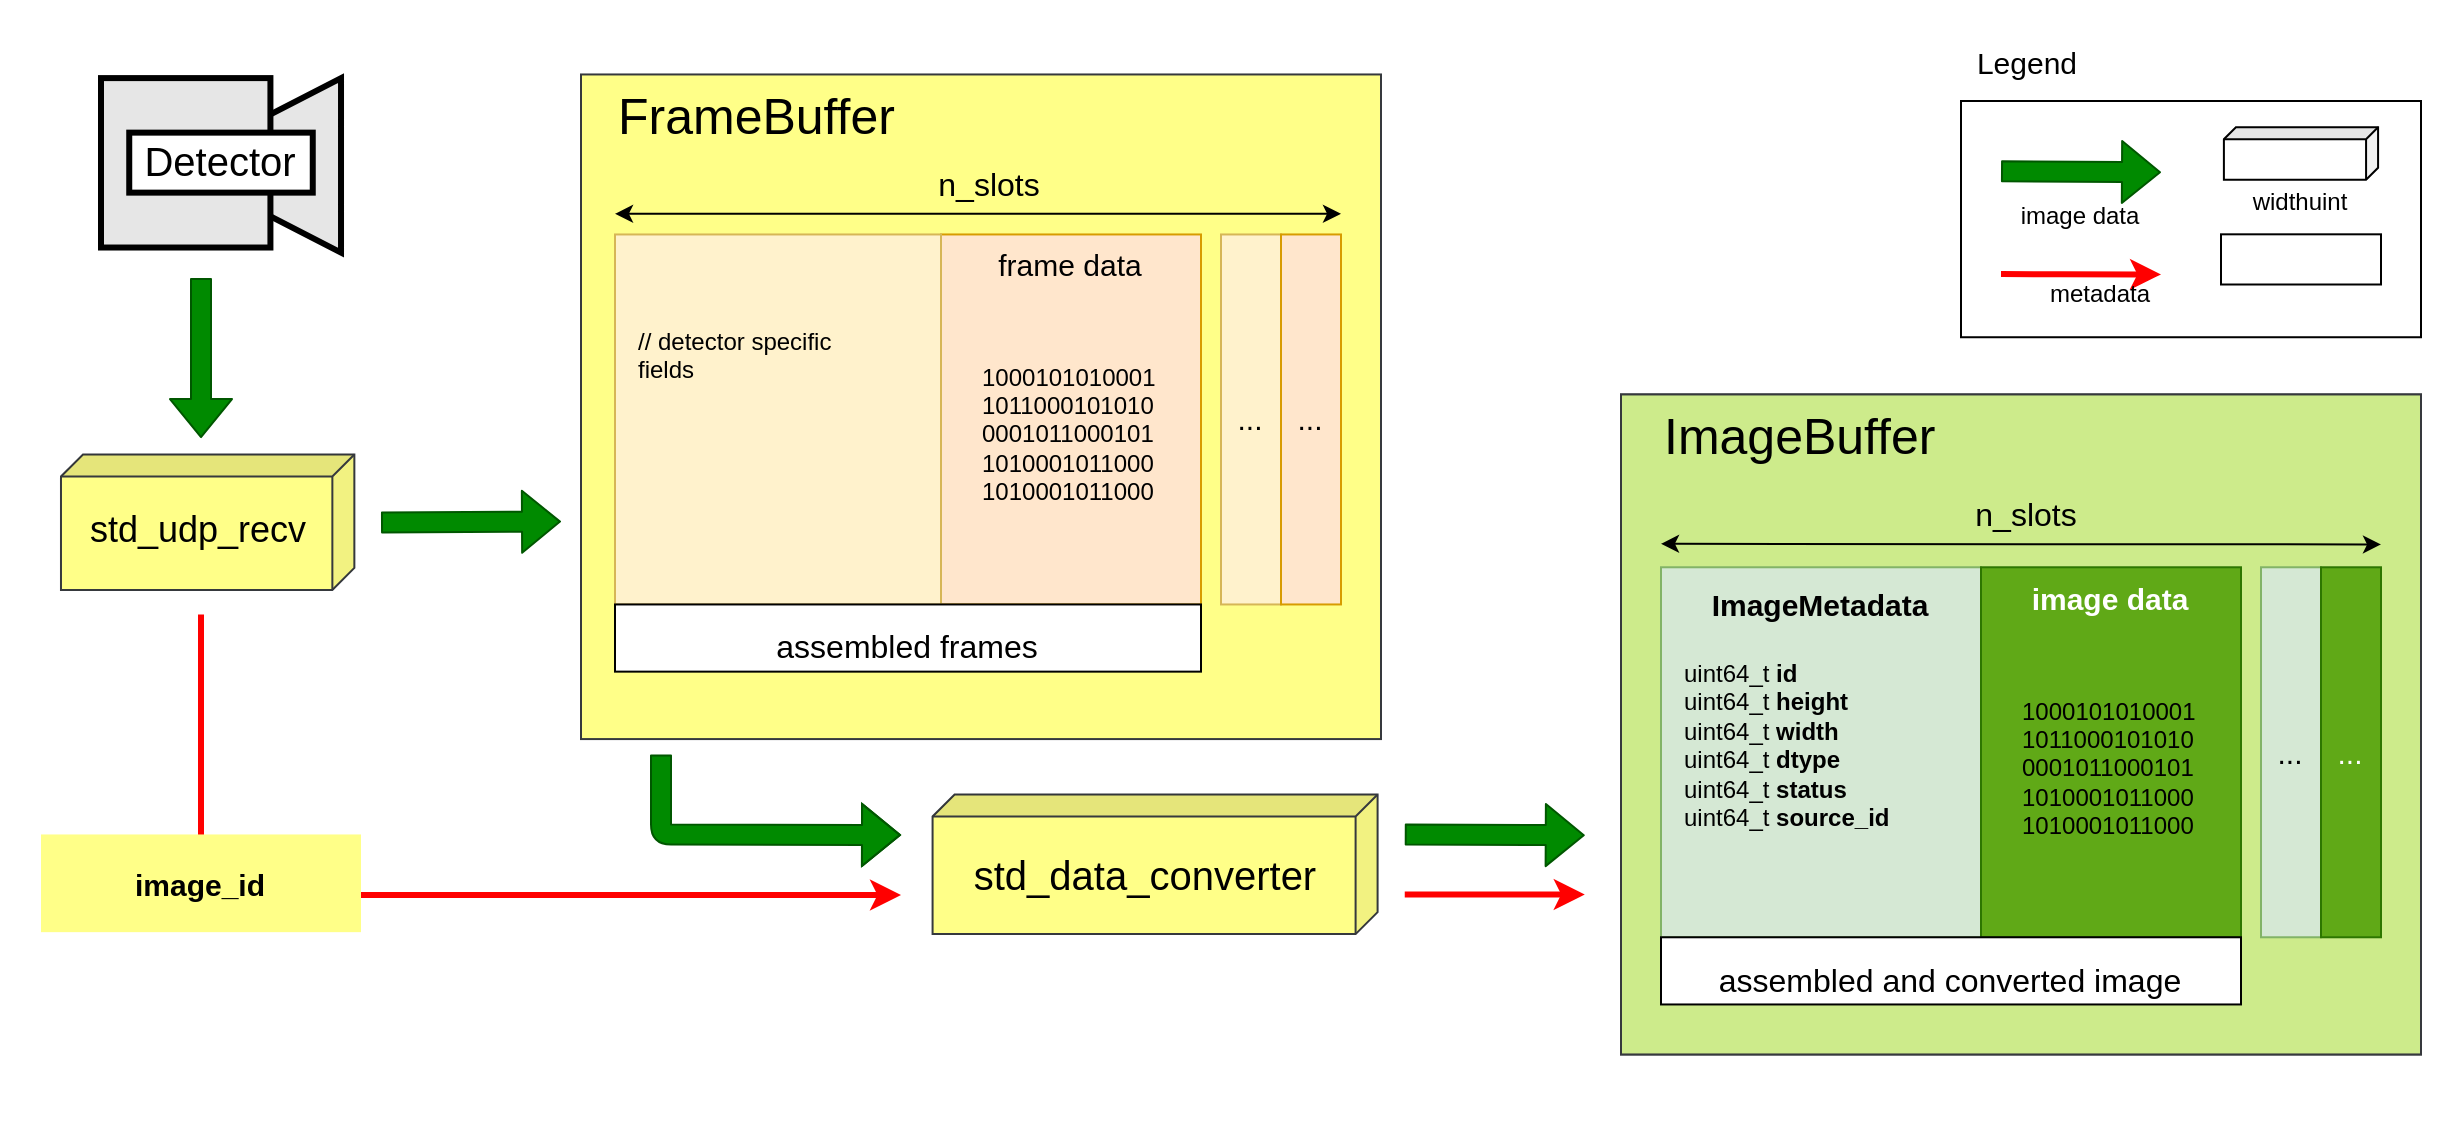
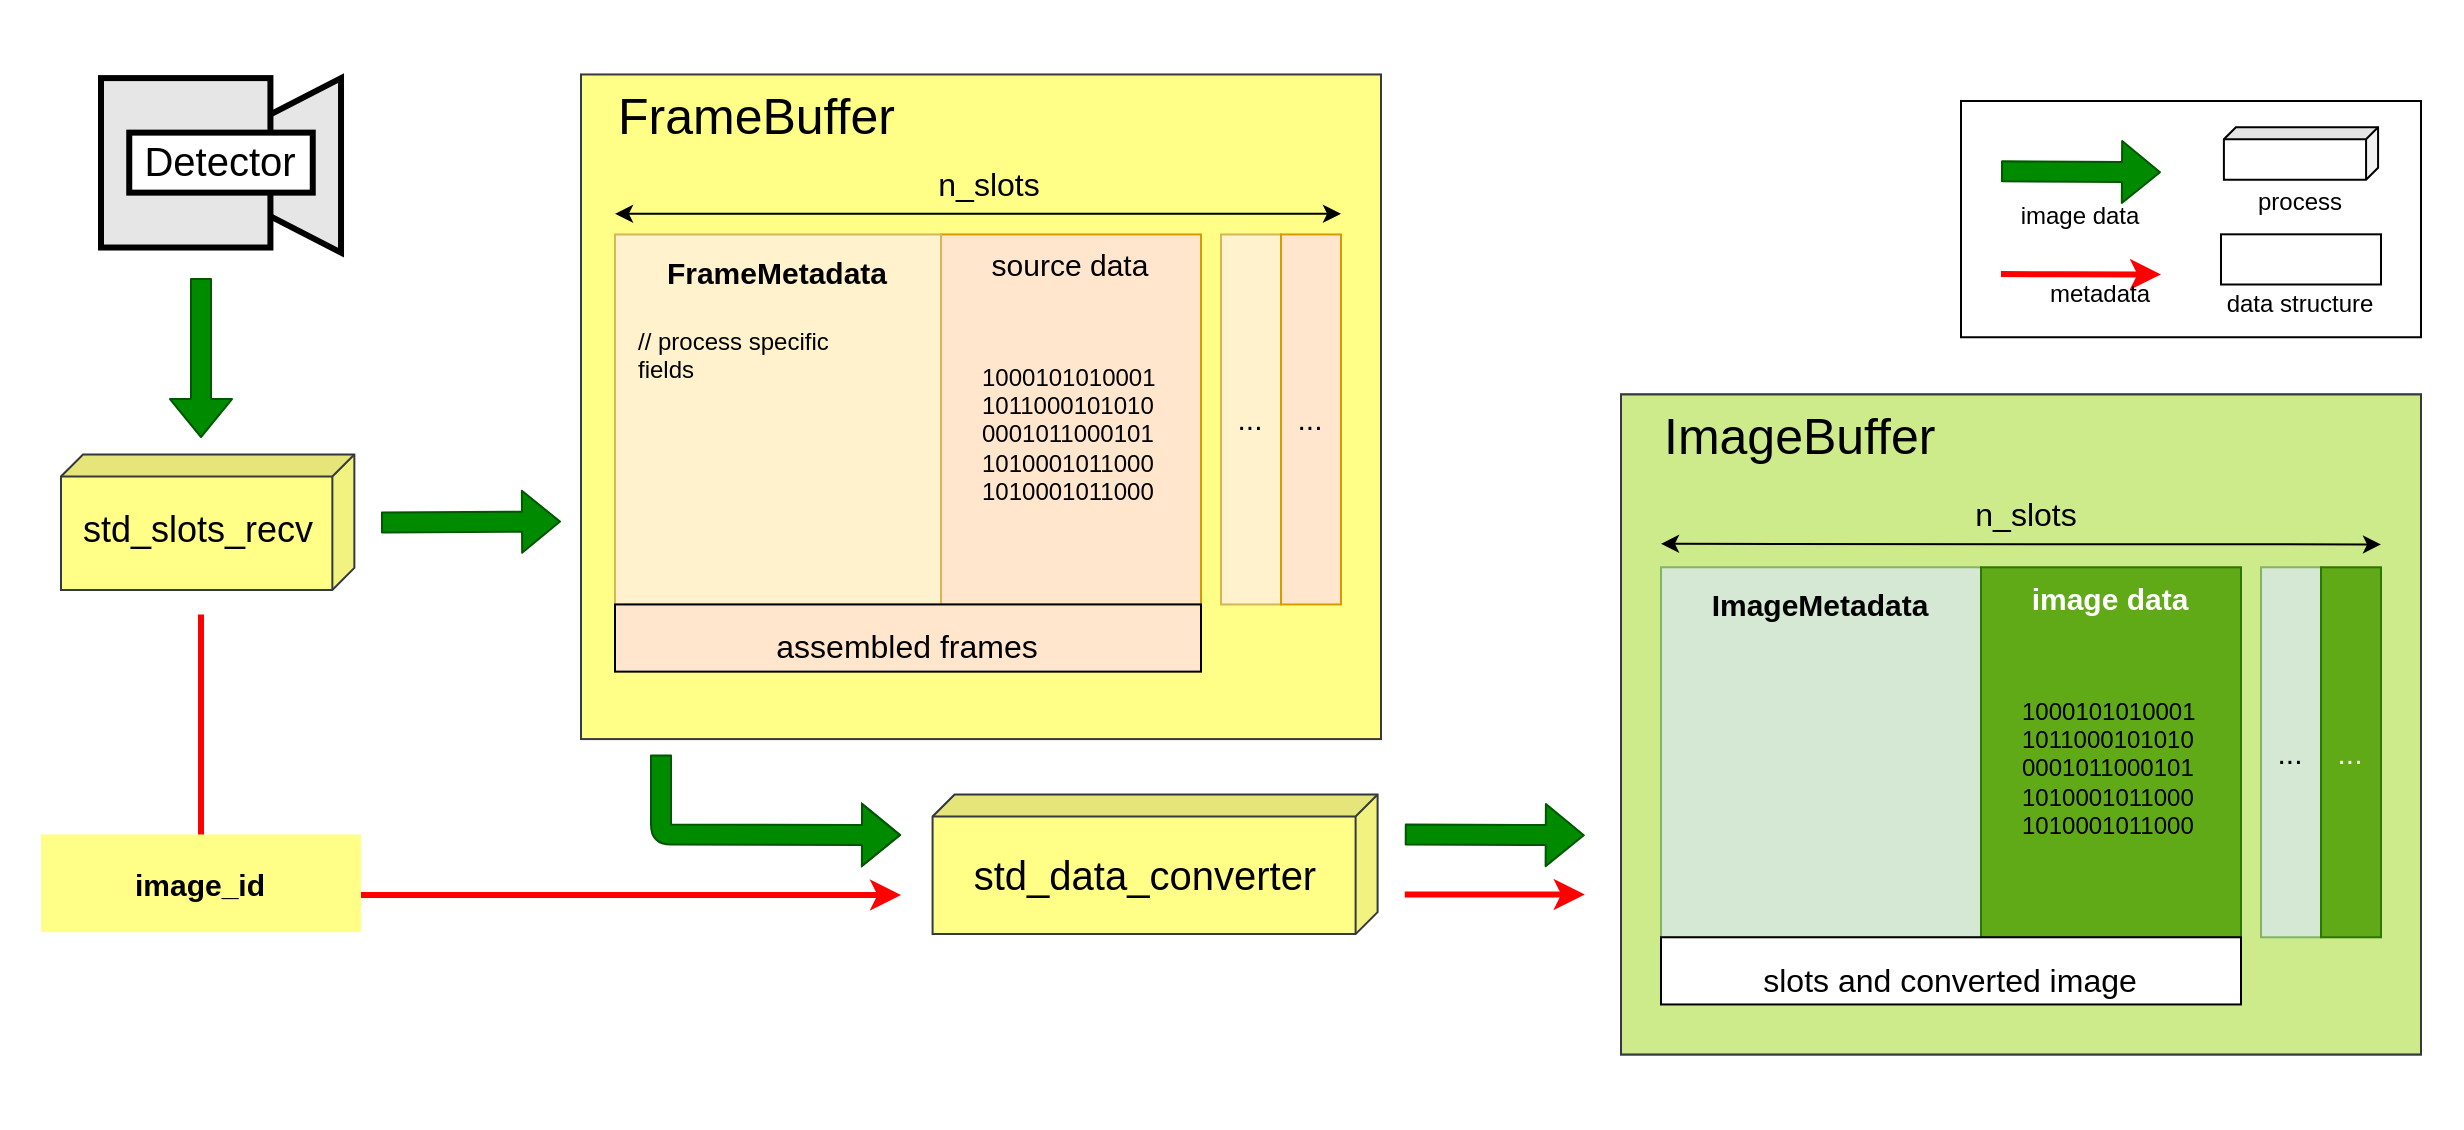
node "Legend": removed
node "widthuint": label "widthuint" -> "process"
node "frame data": label "frame data" -> "source data"
node "FrameMetadata": added
node "data structure": added
node "// detector specific fields": label "// detector specific fields" -> "// process specific fields"
node "std_udp_recv": label "std_udp_recv" -> "std_slots_recv"
node "assembled frames": fillcolor #ffffff -> #ffe6cc
node "uint64_t id uint64_t heightuint64_t widthuint64_t dtypeuint64_t statusuint64_t source_id": removed
node "assembled and converted image": label "assembled and converted image" -> "slots and converted image"
